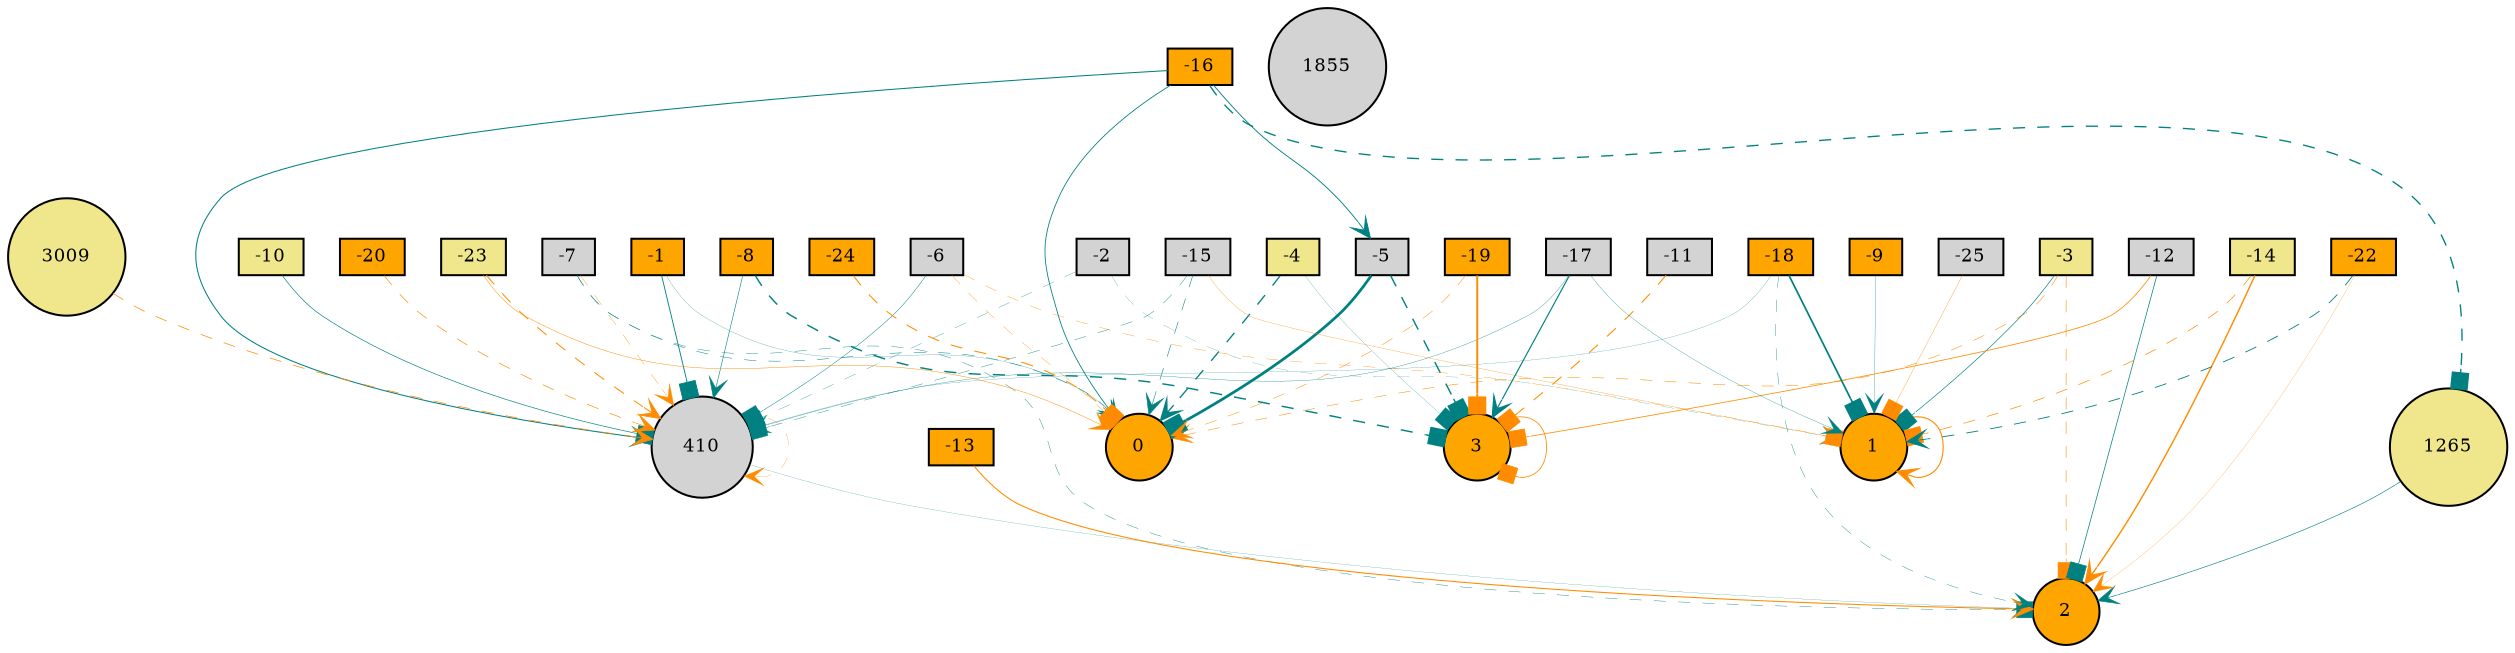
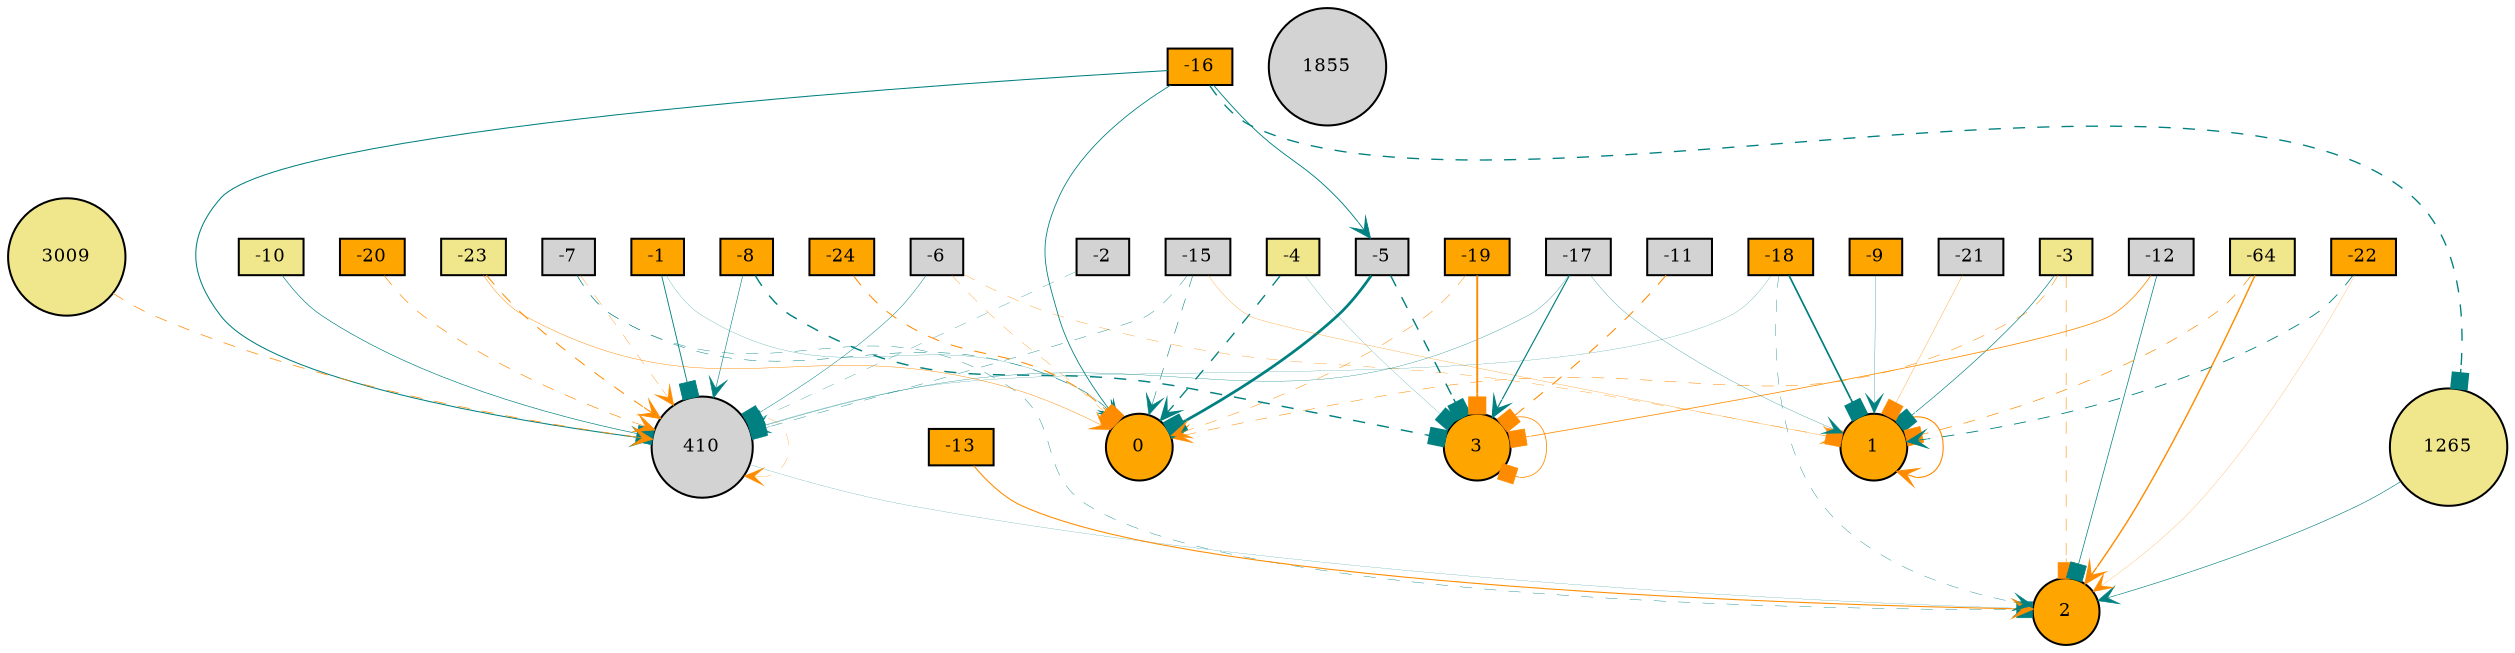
node "-25": label "-25" -> "-21"
node "-14": label "-14" -> "-64"
edge "-2" -> "1": removed
